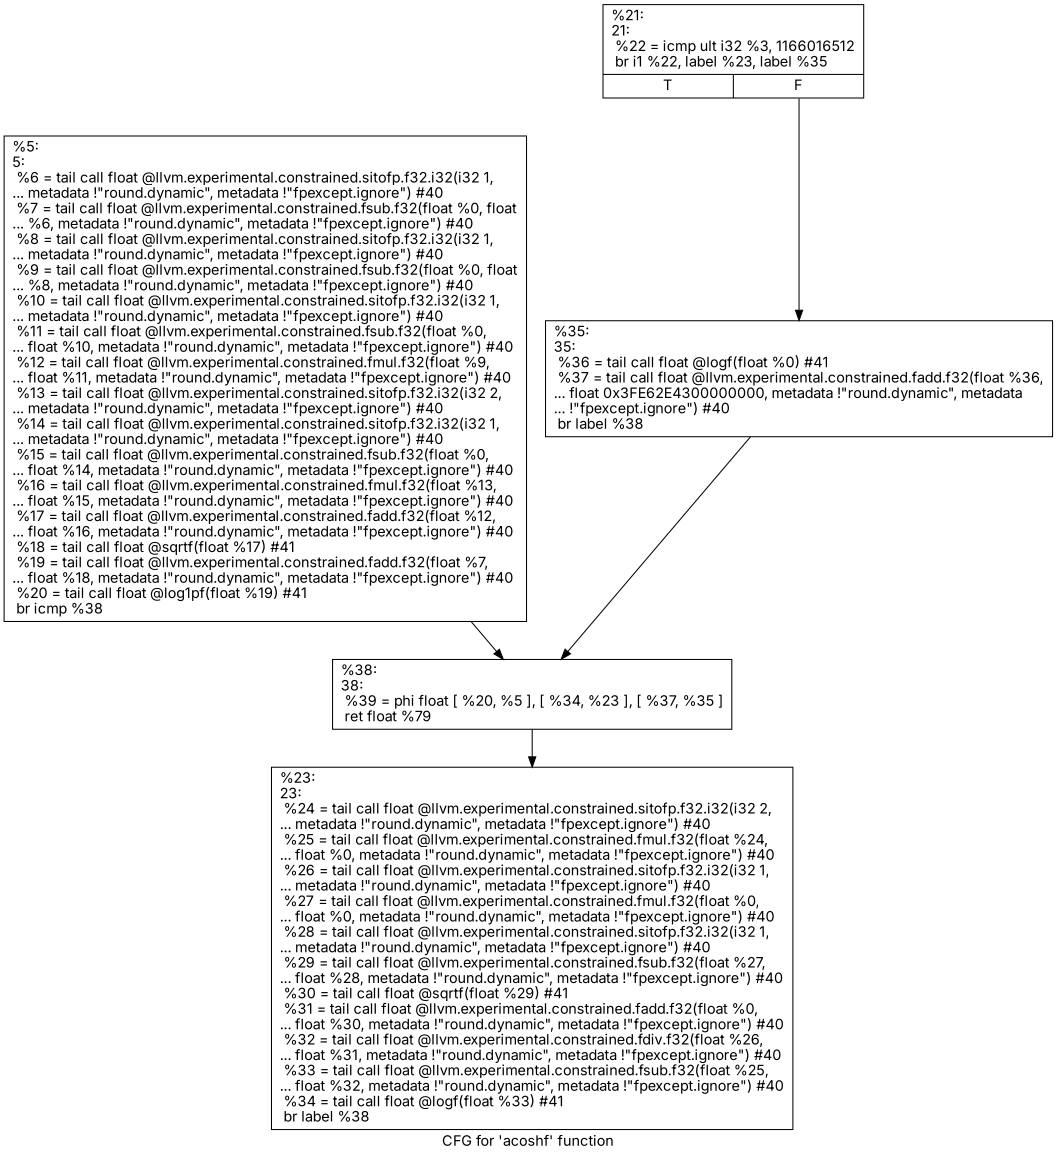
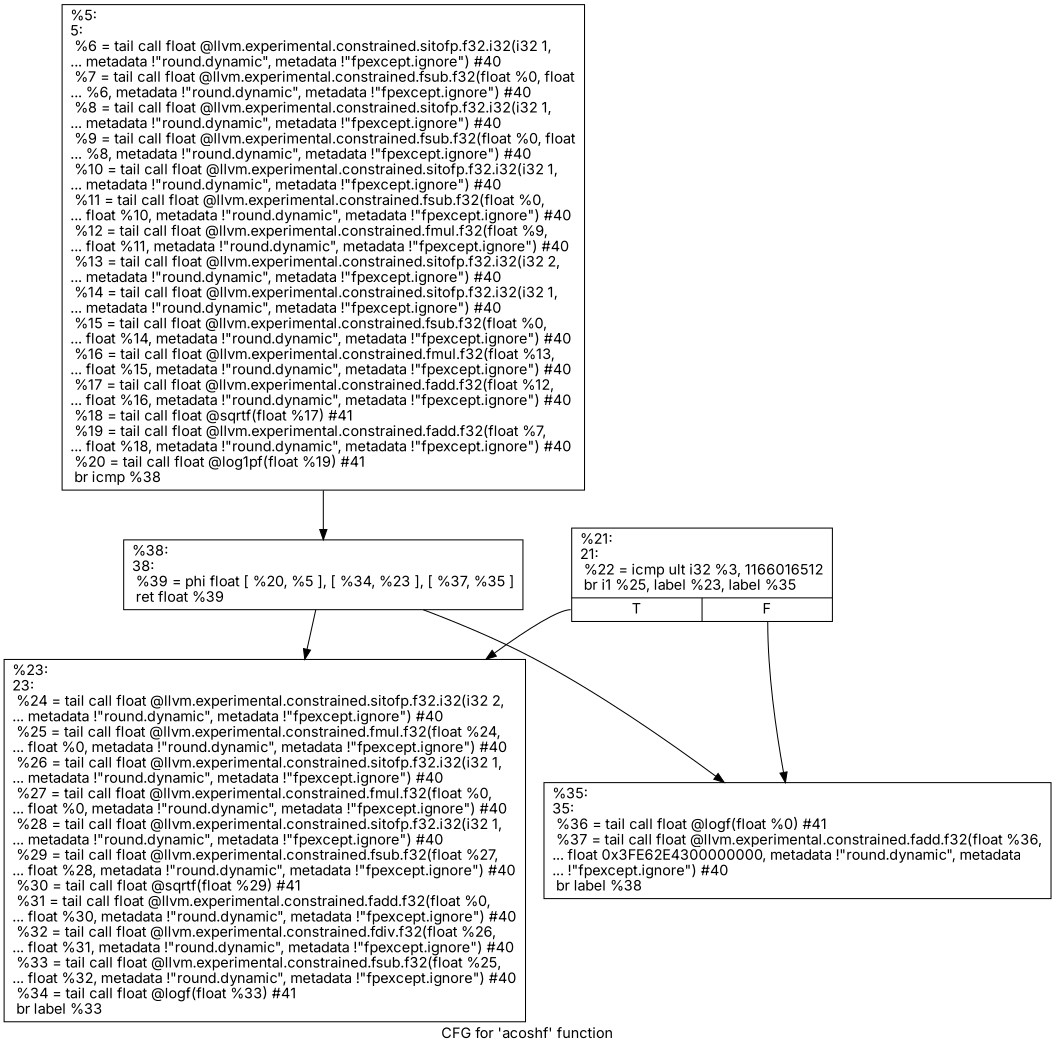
node "%21:": text "br i1 %22, label %23, label %35" -> "br i1 %25, label %23, label %35"
edge "%35:" -> "%38:": reversed
edge "%21:" -> "%23:": added
node "%38:": text "ret float %79" -> "ret float %39"
node "%23:": text "br label %38" -> "br label %33"
